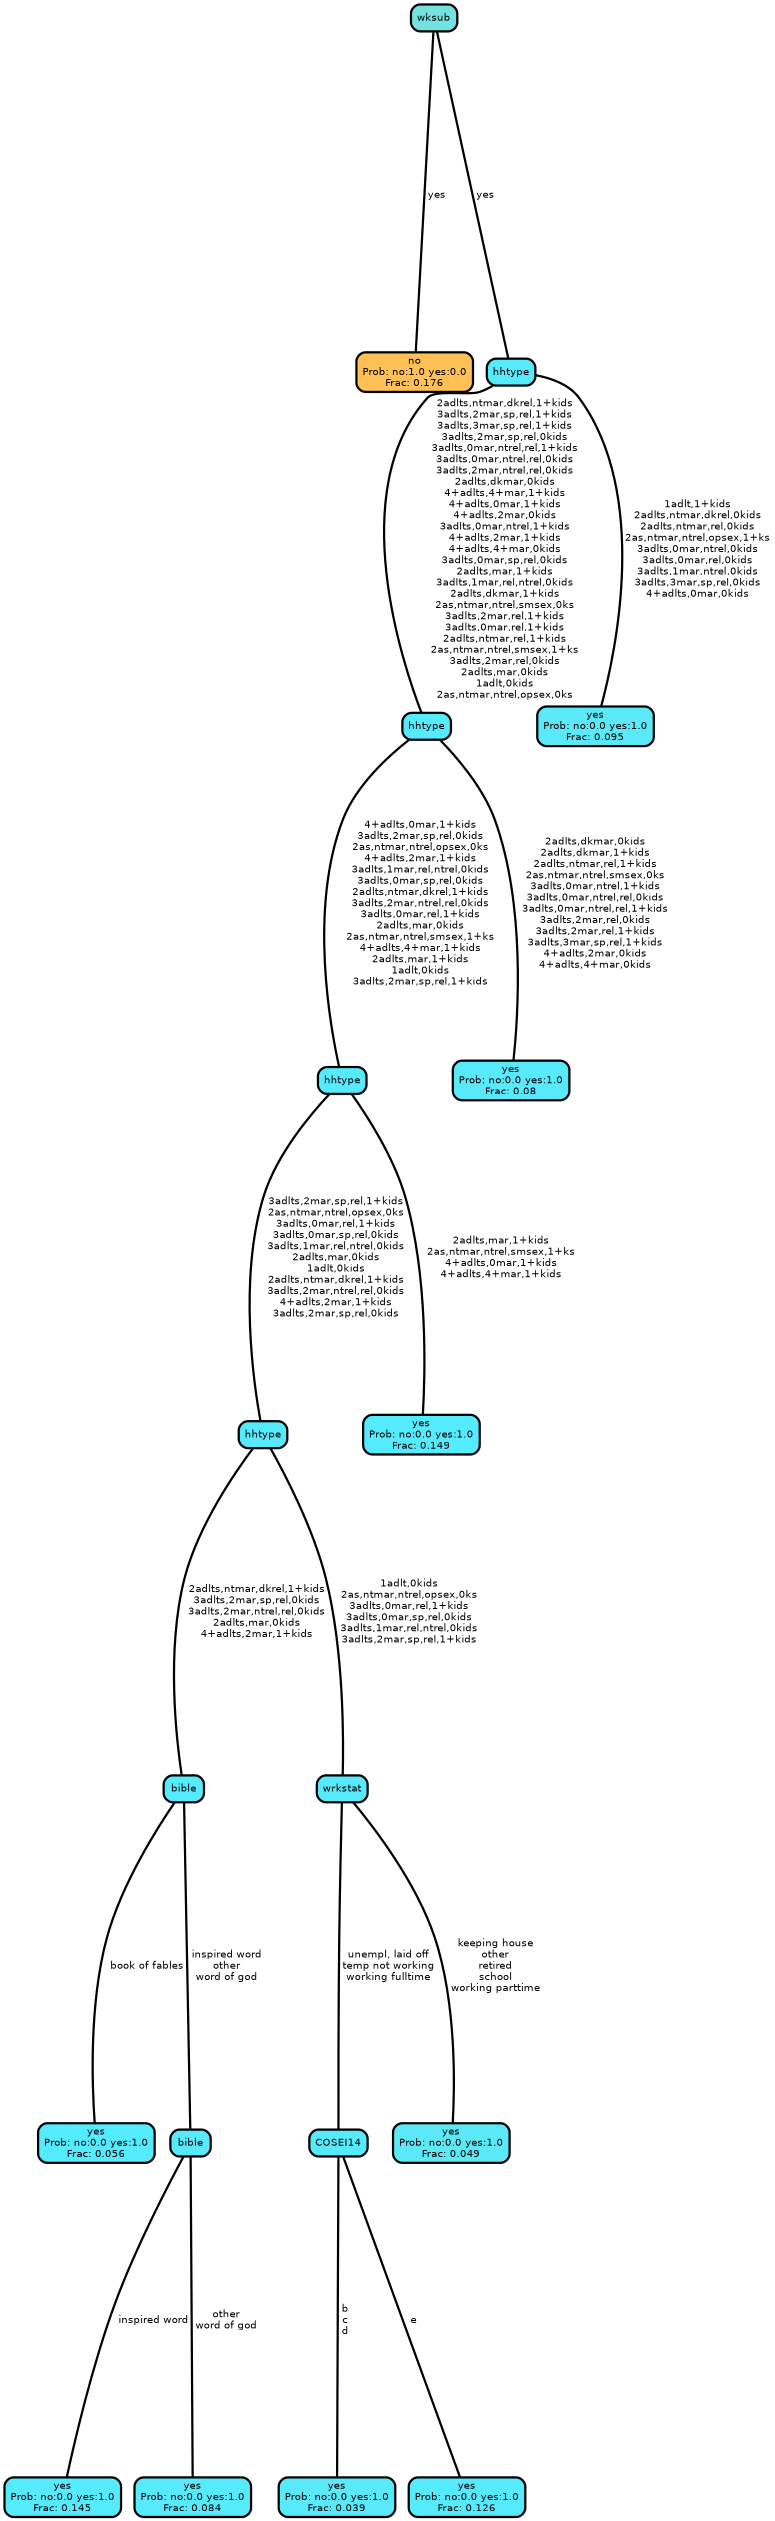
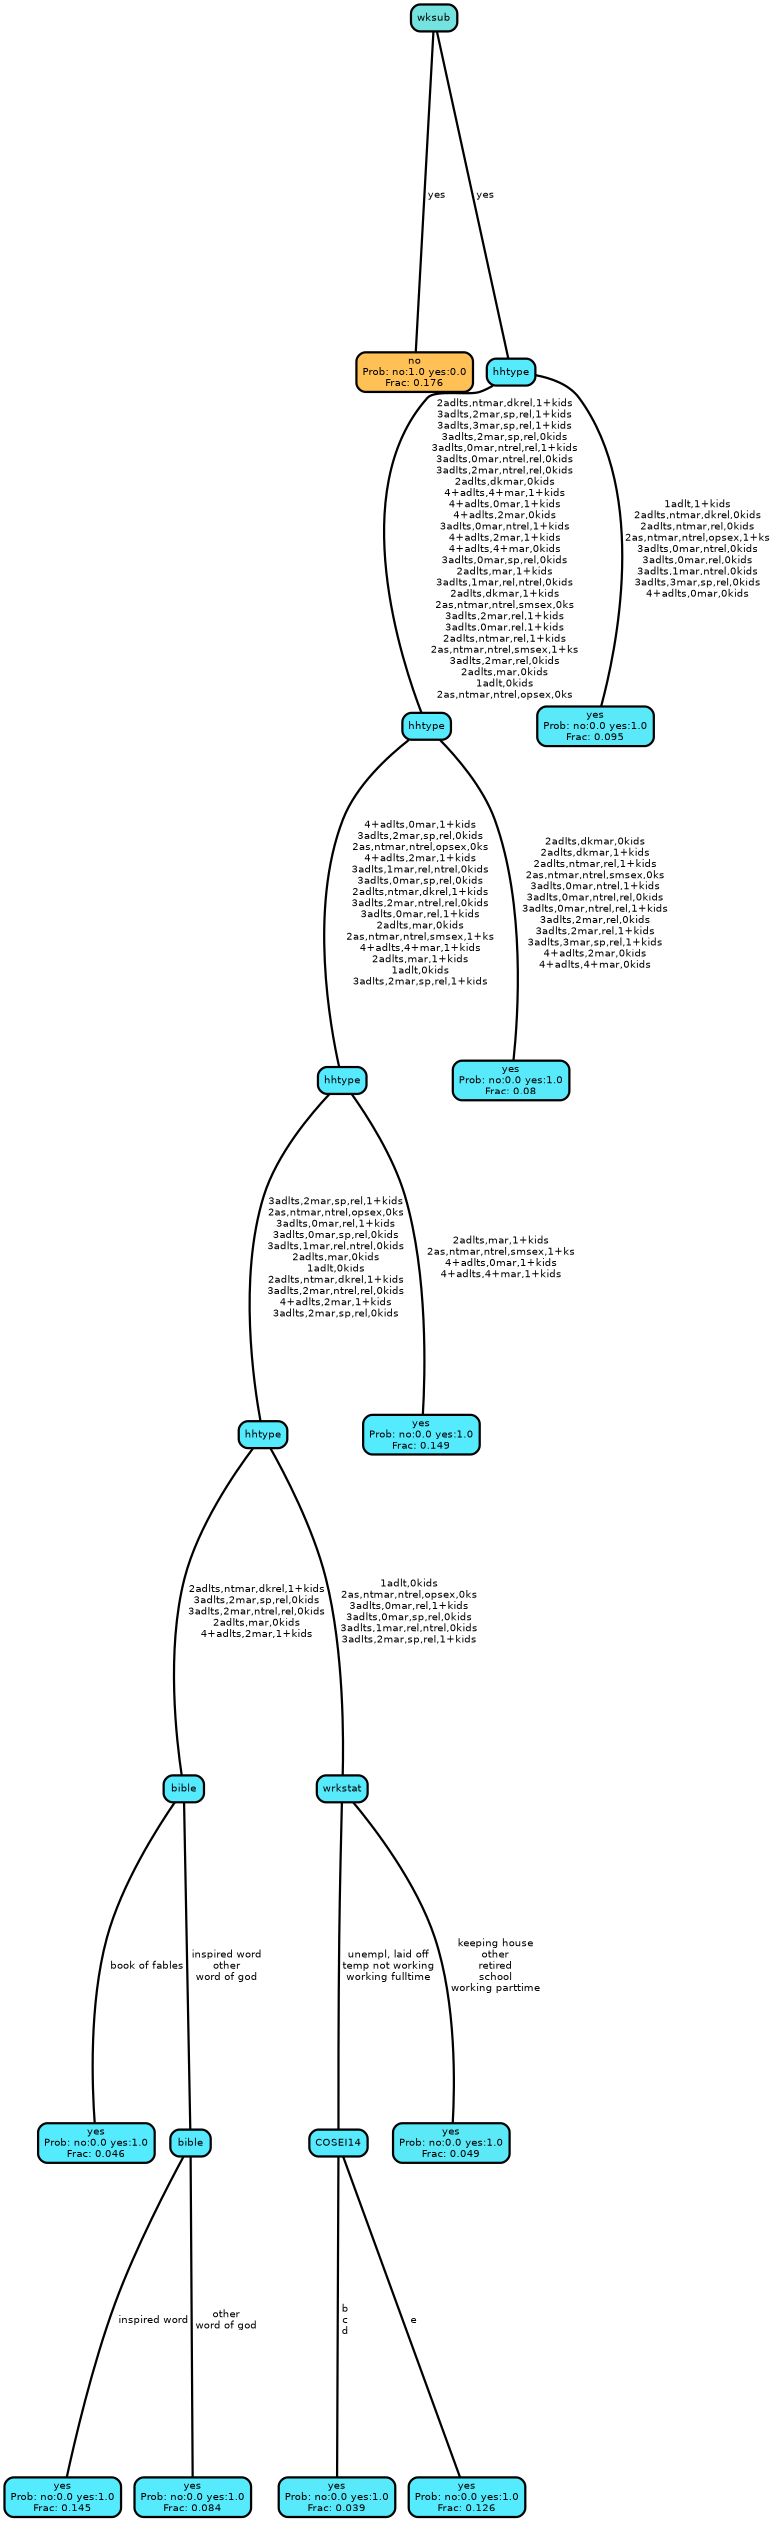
node "yes Prob: no:0.0 yes:1.0 Frac: 0.056": label "yes Prob: no:0.0 yes:1.0 Frac: 0.056" -> "yes Prob: no:0.0 yes:1.0 Frac: 0.046"
